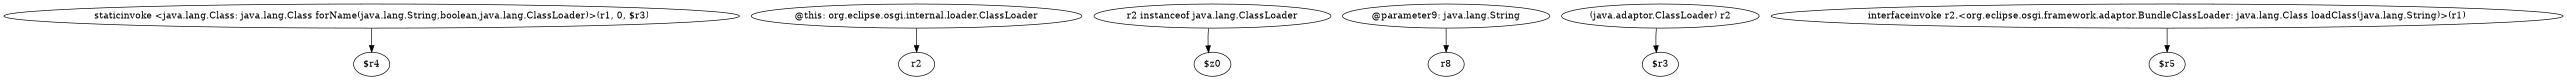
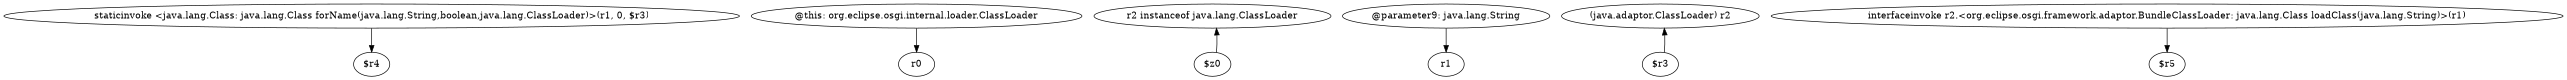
edge "r2 instanceof java.lang.ClassLoader" -> "$z0": reversed
edge "(java.adaptor.ClassLoader) r2" -> "$r3": reversed
node "r2": label "r2" -> "r0"
node "r8": label "r8" -> "r1"
